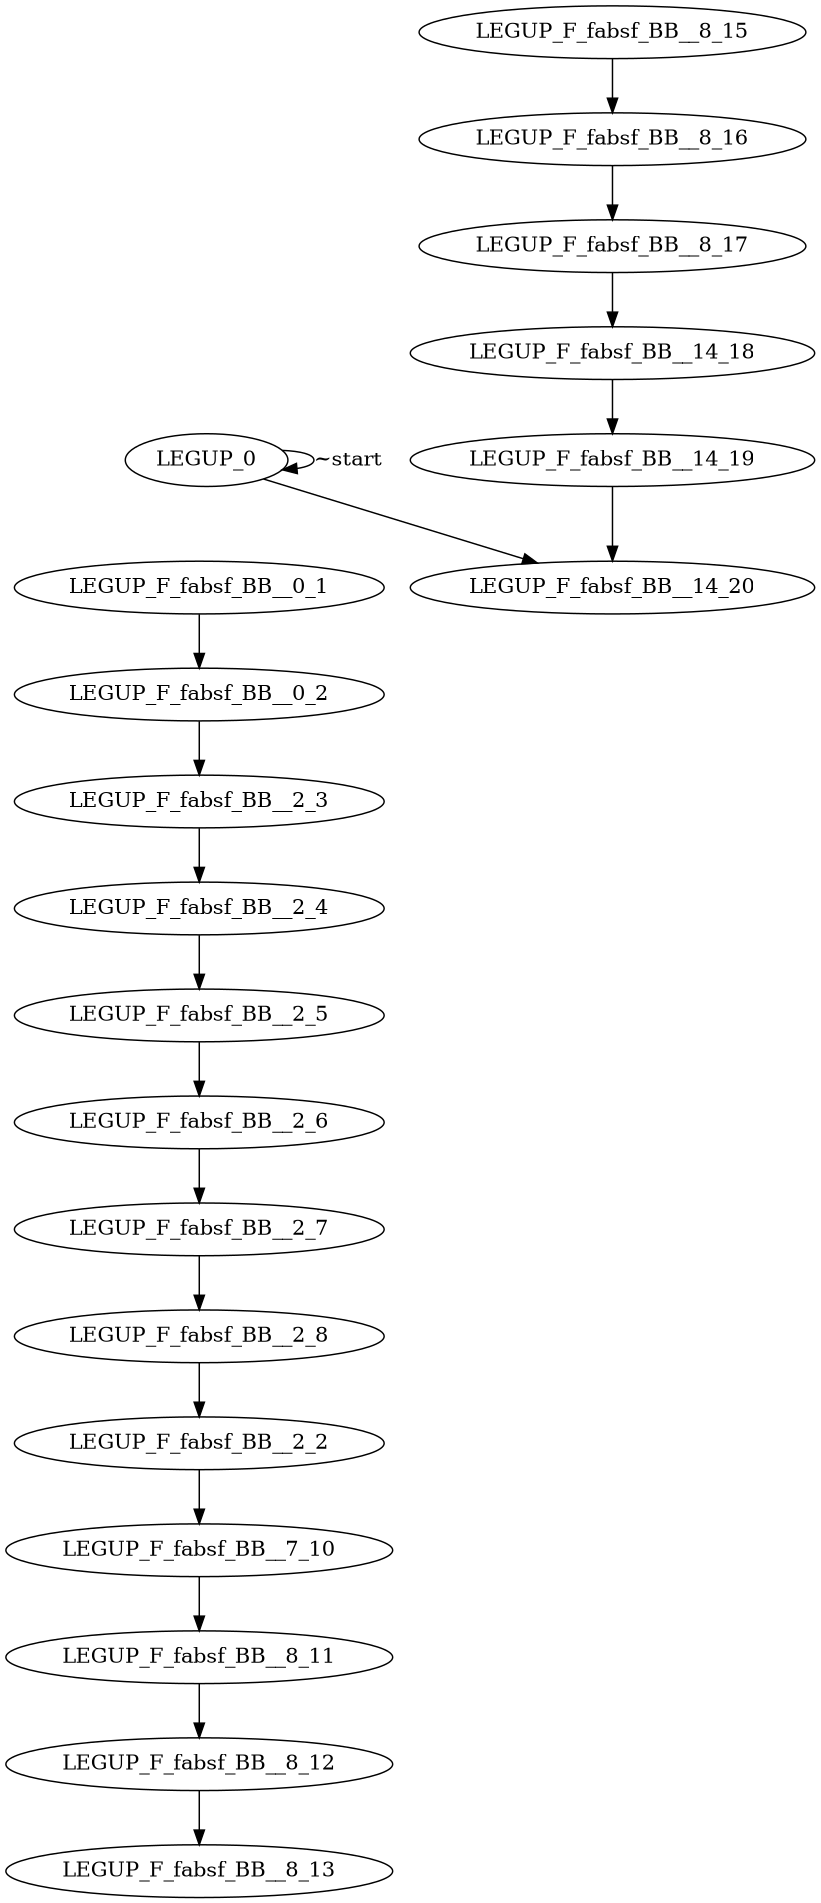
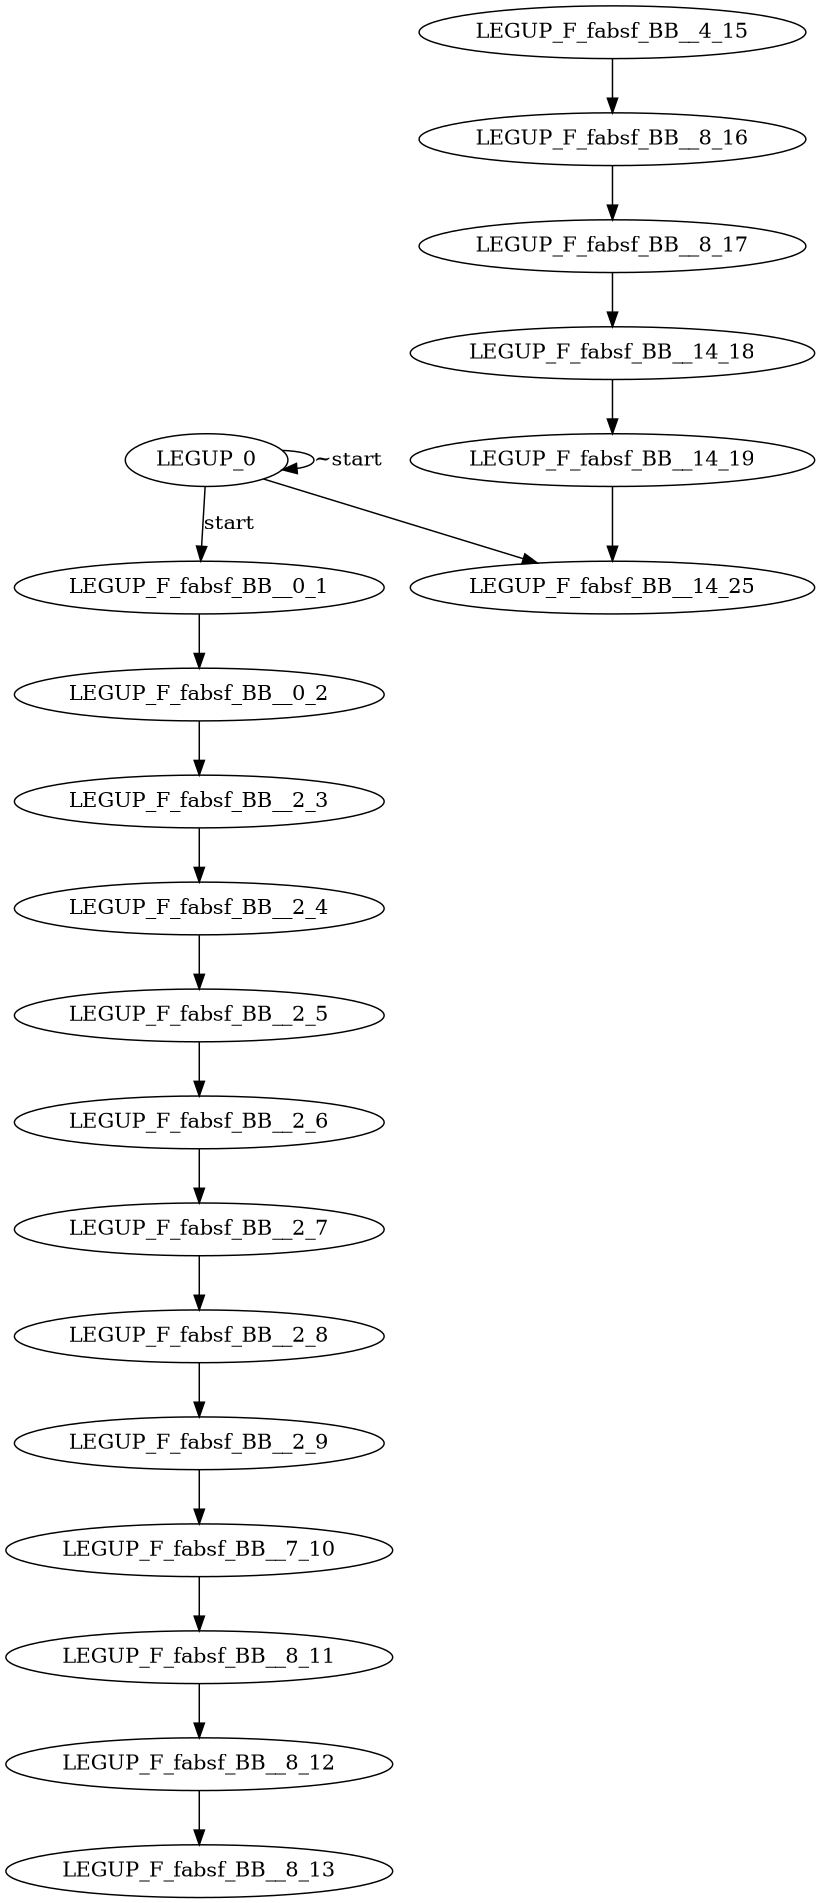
node "LEGUP_F_fabsf_BB__8_15": label "LEGUP_F_fabsf_BB__8_15" -> "LEGUP_F_fabsf_BB__4_15"
edge "LEGUP_0" -> "LEGUP_F_fabsf_BB__0_1": added, label "start"
node "LEGUP_F_fabsf_BB__14_20": label "LEGUP_F_fabsf_BB__14_20" -> "LEGUP_F_fabsf_BB__14_25"
node "LEGUP_F_fabsf_BB__2_2": label "LEGUP_F_fabsf_BB__2_2" -> "LEGUP_F_fabsf_BB__2_9"
